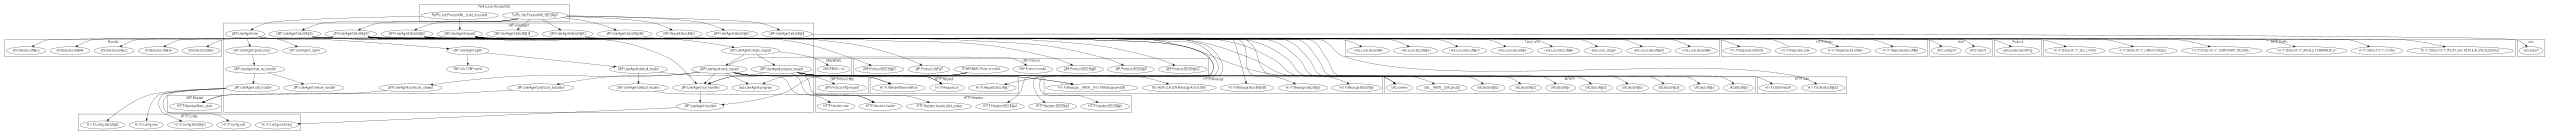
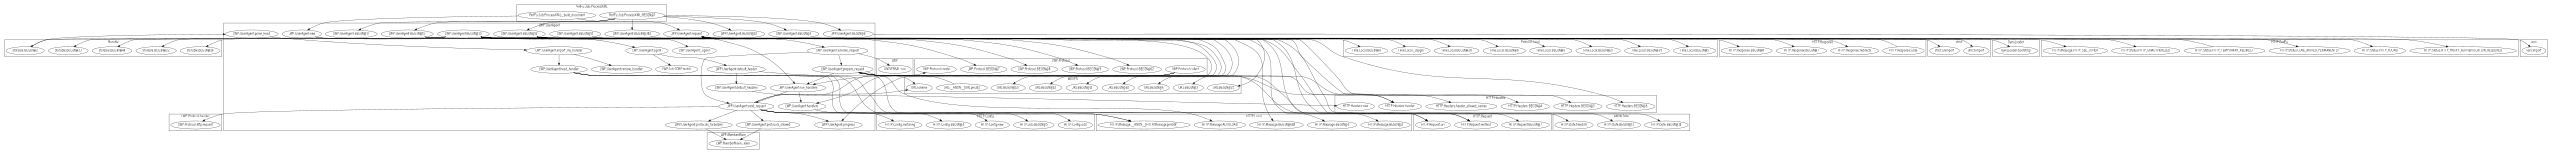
edge "PerlFu::Job::ProcessXML::BEGIN@7" -> "LWP::UserAgent::BEGIN@10": removed
edge "PerlFu::Job::ProcessXML::BEGIN@7" -> "LWP::UserAgent::BEGIN@11": removed
node "LWP::Request::BEGIN@3": label "LWP::Request::BEGIN@3" -> "LWP::UserAgent::BEGIN@3"
edge "LWP::UserAgent::request" -> "HTTP::Status::HTTP_TEMPORARY_REDIRECT": reversed
edge "LWP::UserAgent::new" -> "LWP::UserAgent::parse_head": now "Storable::BEGIN@2" -> "LWP::UserAgent::parse_head"
cluster "Time::Local": label "Time::Local" -> "Protocol::Local"
cluster "HTTP::Status": label "HTTP::Status" -> "HTTP::Response"
cluster "Protocol": label "Protocol" -> "DynaLoader"
edge "LWP::UserAgent::BEGIN@10" -> "URI::BEGIN@21": now "LWP::UserAgent::BEGIN@12" -> "URI::BEGIN@21"
node "LWP::UserAgent::simple_request": label "LWP::UserAgent::simple_request" -> "LWP::UserAgent::scheme_request"
node "HTTP::Status::HTTP_SEE_OTHER": label "HTTP::Status::HTTP_SEE_OTHER" -> "HTTP::Message::HTTP_SEE_OTHER"
node "HTTP::Status::HTTP_MOVED_PERMANENTLY": label "HTTP::Status::HTTP_MOVED_PERMANENTLY" -> "HTTP::Status::CORE_MOVED_PERMANENTLY"
cluster "UNIVERSAL": label "UNIVERSAL" -> "LWP"
node "LWP::UserAgent::set_my_handler": label "LWP::UserAgent::set_my_handler" -> "LWP::UserAgent::import_my_handler"
node "LWP::Protocol::BEGIN@10": removed
node "LWP::Protocol::LWP@7": label "LWP::Protocol::LWP@7" -> "LWP::Protocol::BEGIN@7"
node "TEMPORARY::Protocol::collect": label "TEMPORARY::Protocol::collect" -> "LWP::Protocol::collect"
edge "LWP::UserAgent::prepare_request" -> "URI::__ANON__[URI.pm:24]": reversed
edge "LWP::UserAgent::send_request" -> "LWP::UserAgent::run_handlers": reversed
cluster "LWP::Protocol::http": label "LWP::Protocol::http" -> "LWP::Protocol::header"
cluster "HTTP::Message": label "HTTP::Message" -> "HTTP::Local"
cluster "HTTP::Date": label "HTTP::Date" -> "ANON::Date"
node "LWP::UserAgent::add_handler": label "LWP::UserAgent::add_handler" -> "LWP::UserAgent::head_handler"
node "SEE::UserAgent::progress": label "SEE::UserAgent::progress" -> "LWP::UserAgent::progress"
node "HTTP::MemberMixin::method": label "HTTP::MemberMixin::method" -> "HTTP::Request::method"
node "AUTHENTICATION::Message::AUTOLOAD": label "AUTHENTICATION::Message::AUTOLOAD" -> "HTTP::Message::AUTOLOAD"
node "URI::BEGIN@7": removed
node "URI::BEGIN@4": label "URI::BEGIN@4" -> "URI::BEGIN@6"
cluster "LWP::Request": label "LWP::Request" -> "LWP::MemberMixin"
node "HTTP::MemberMixin::_elem": label "HTTP::MemberMixin::_elem" -> "LWP::MemberMixin::_elem"
node "HTTP::Headers::header_field_names": label "HTTP::Headers::header_field_names" -> "HTTP::Headers::header_allowed_names"
node "HTTP::Config::BEGIN@5": label "HTTP::Config::BEGIN@5" -> "HTTP::Job::BEGIN@5"
node "HTTP::Date::BEGIN@11": added
